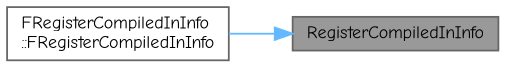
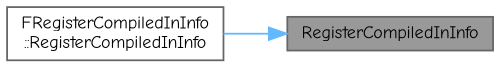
node "FRegisterCompiledInInfo ::FRegisterCompiledInInfo": label "FRegisterCompiledInInfo ::FRegisterCompiledInInfo" -> "FRegisterCompiledInInfo ::RegisterCompiledInInfo"
